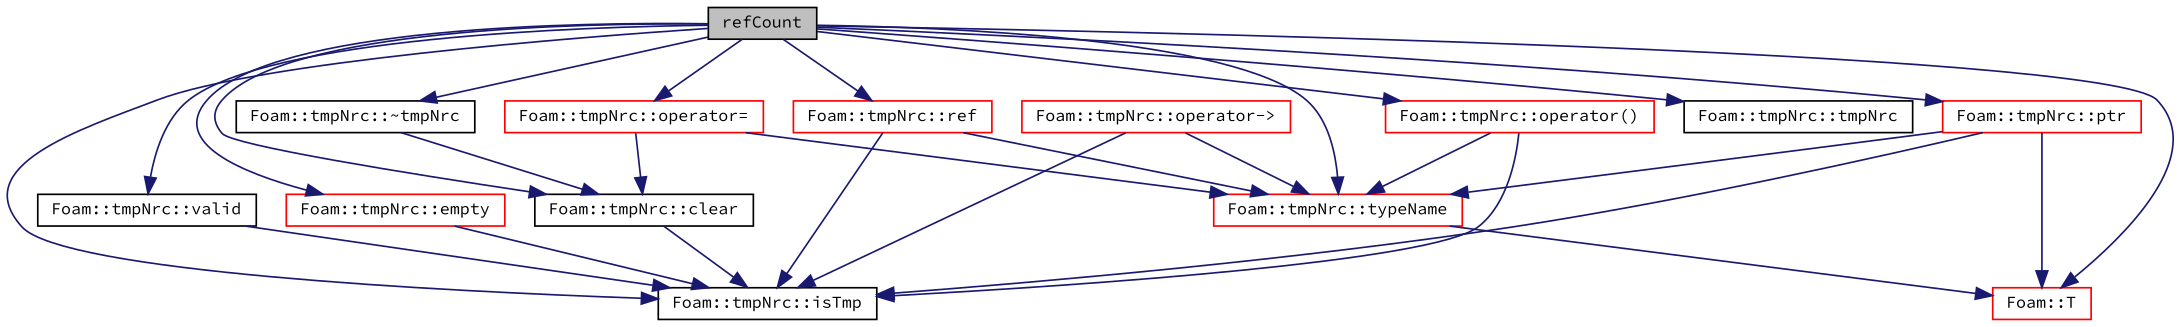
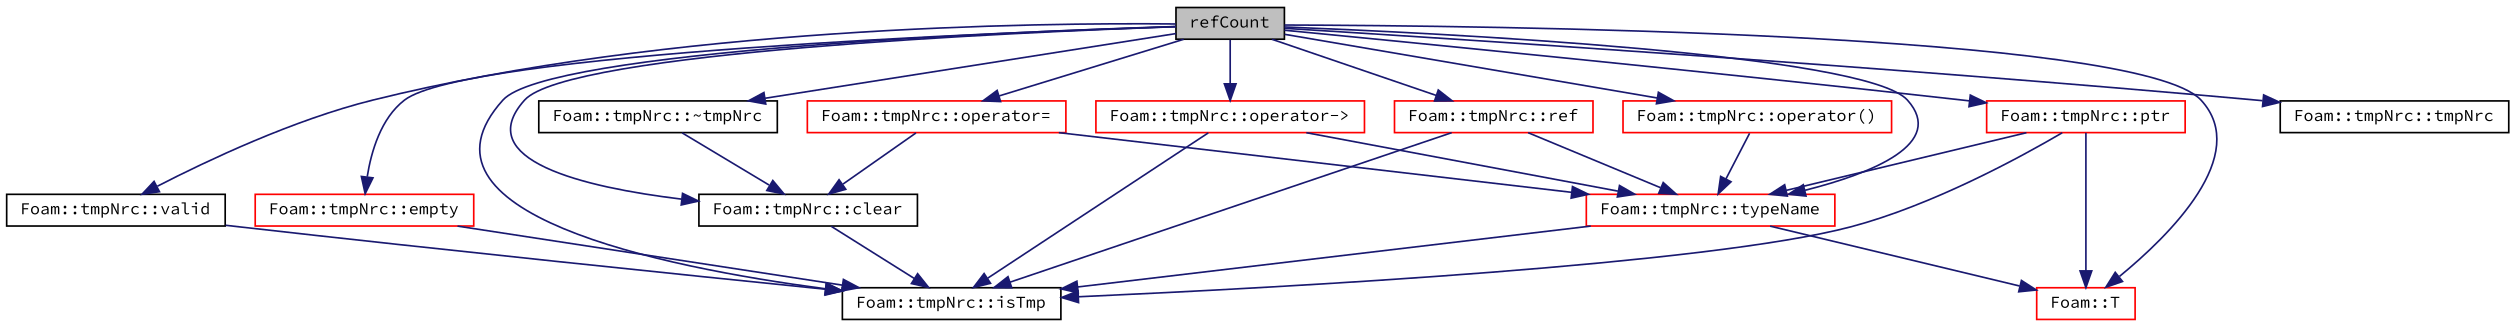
edge "refCount" -> "Foam::tmpNrc::operator->": added
edge "Foam::tmpNrc::operator()" -> "Foam::tmpNrc::isTmp": now "Foam::tmpNrc::typeName" -> "Foam::tmpNrc::isTmp"
